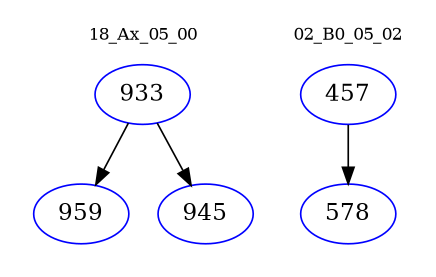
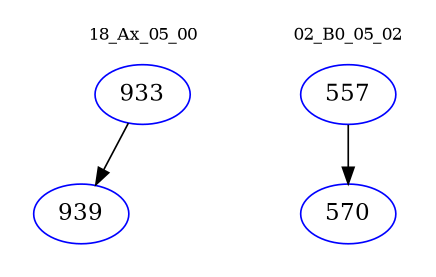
node "457": label "457" -> "557"
node "959": label "959" -> "939"
node "945": removed
node "578": label "578" -> "570"
